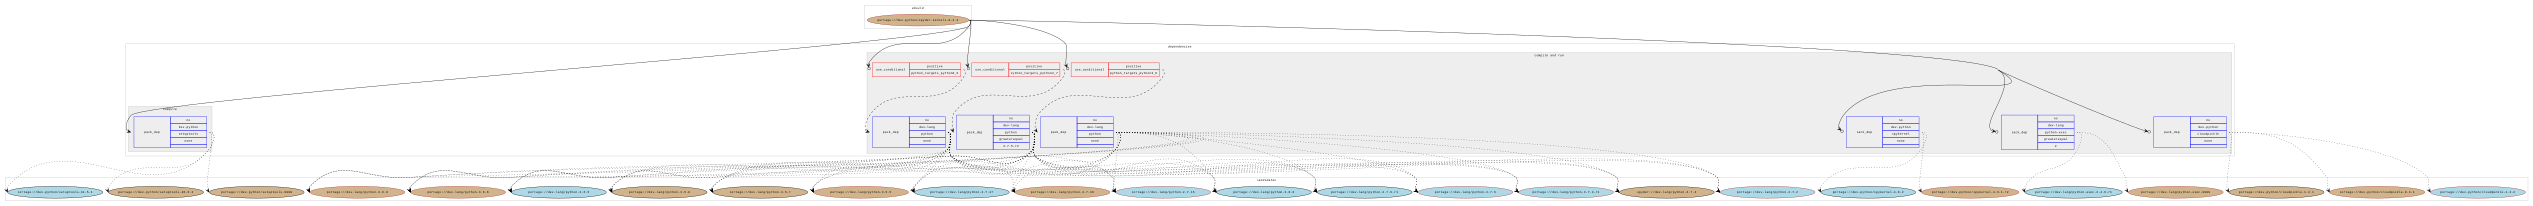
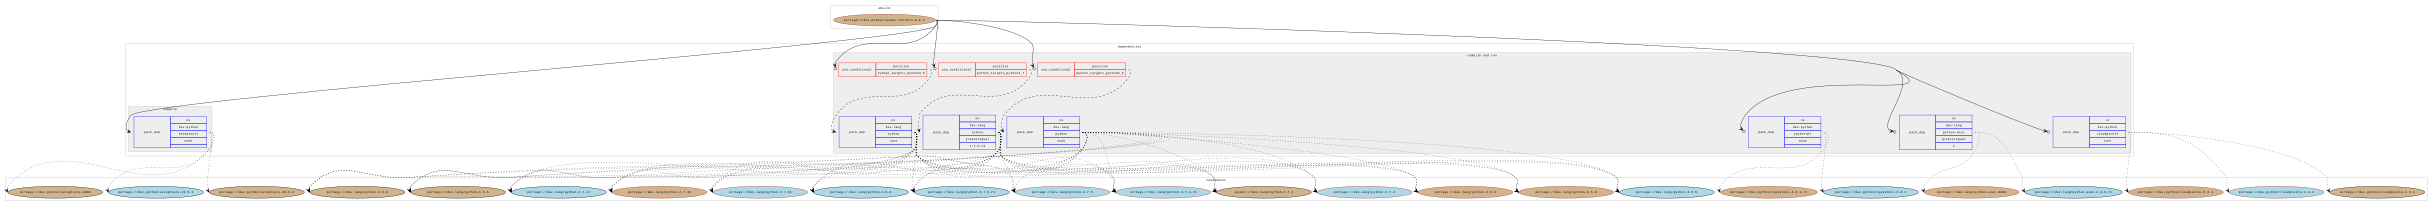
node "portage://dev-lang/python-3.5.7": removed
node "portage://dev-lang/python-3.5.5": color brown -> black
